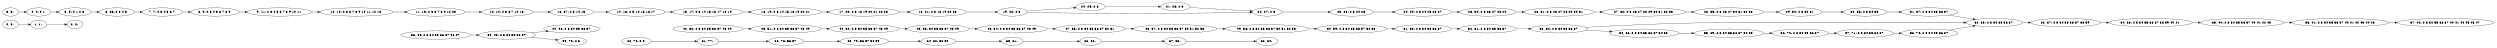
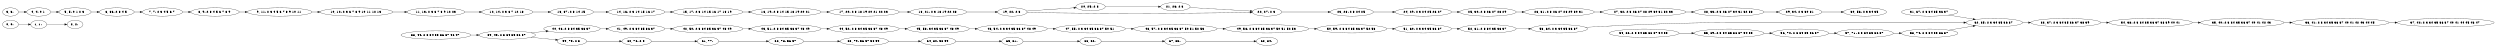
edge "30, 56: 2 3 34 35" -> "31, 67: 2 3 34 35 36 37": removed
node "34, 38: 2 3 34 35 36 37 38 39 40 41": label "34, 38: 2 3 34 35 36 37 38 39 40 41" -> "54, 38: 2 3 34 35 36 37 38 39 40 41"
node "41, 49: 2 3 34 35 36 37": added
edge "53, 64: 2 3 34 35 36 37" -> "54, 68: 2 3 34 35 36 37 54 55": removed
edge "59, 75: 2 3" -> "60, 76: 2 3": added
